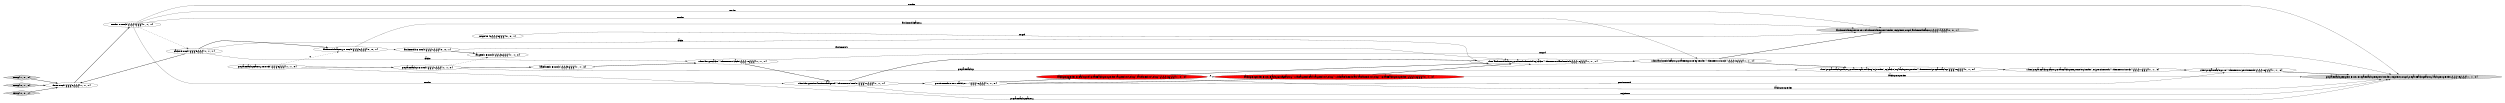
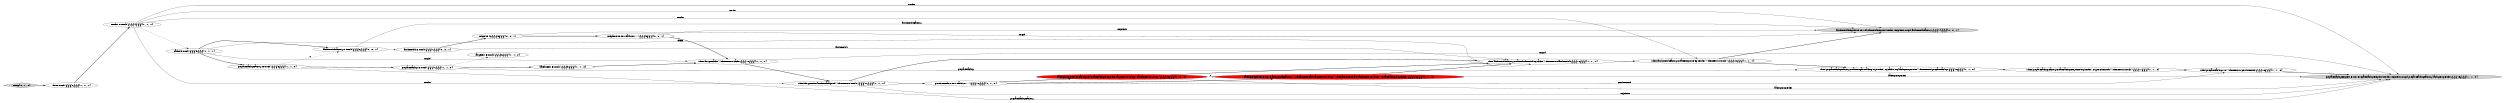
node "recipients = new HashSet<>()@@@9@@@['0', '0', '1']": added
edge "flushToDisk = mock()@@@7@@@['0', '0', '1']" -> "targetDir = mock()@@@8@@@['1', '1', '0']": now "flushToDisk = mock()@@@7@@@['0', '0', '1']" -> "msgId = 42@@@8@@@['0', '0', '1']"
edge "cache = mock()@@@5@@@['1', '1', '1']" -> "when(dm.getCache()).thenReturn(cache)@@@10@@@['1', '1', '1']": label "cache" -> "msgId"
edge "cache = mock()@@@5@@@['1', '1', '1']" -> "dm = mock()@@@3@@@['1', '1', '1']": now "cache = mock()@@@5@@@['1', '1', '1']" -> "prepareBackupFactory = mock()@@@6@@@['1', '1', '0']"
node "setUp['1', '0', '0']": removed
node "setUp['0', '0', '1']": removed
